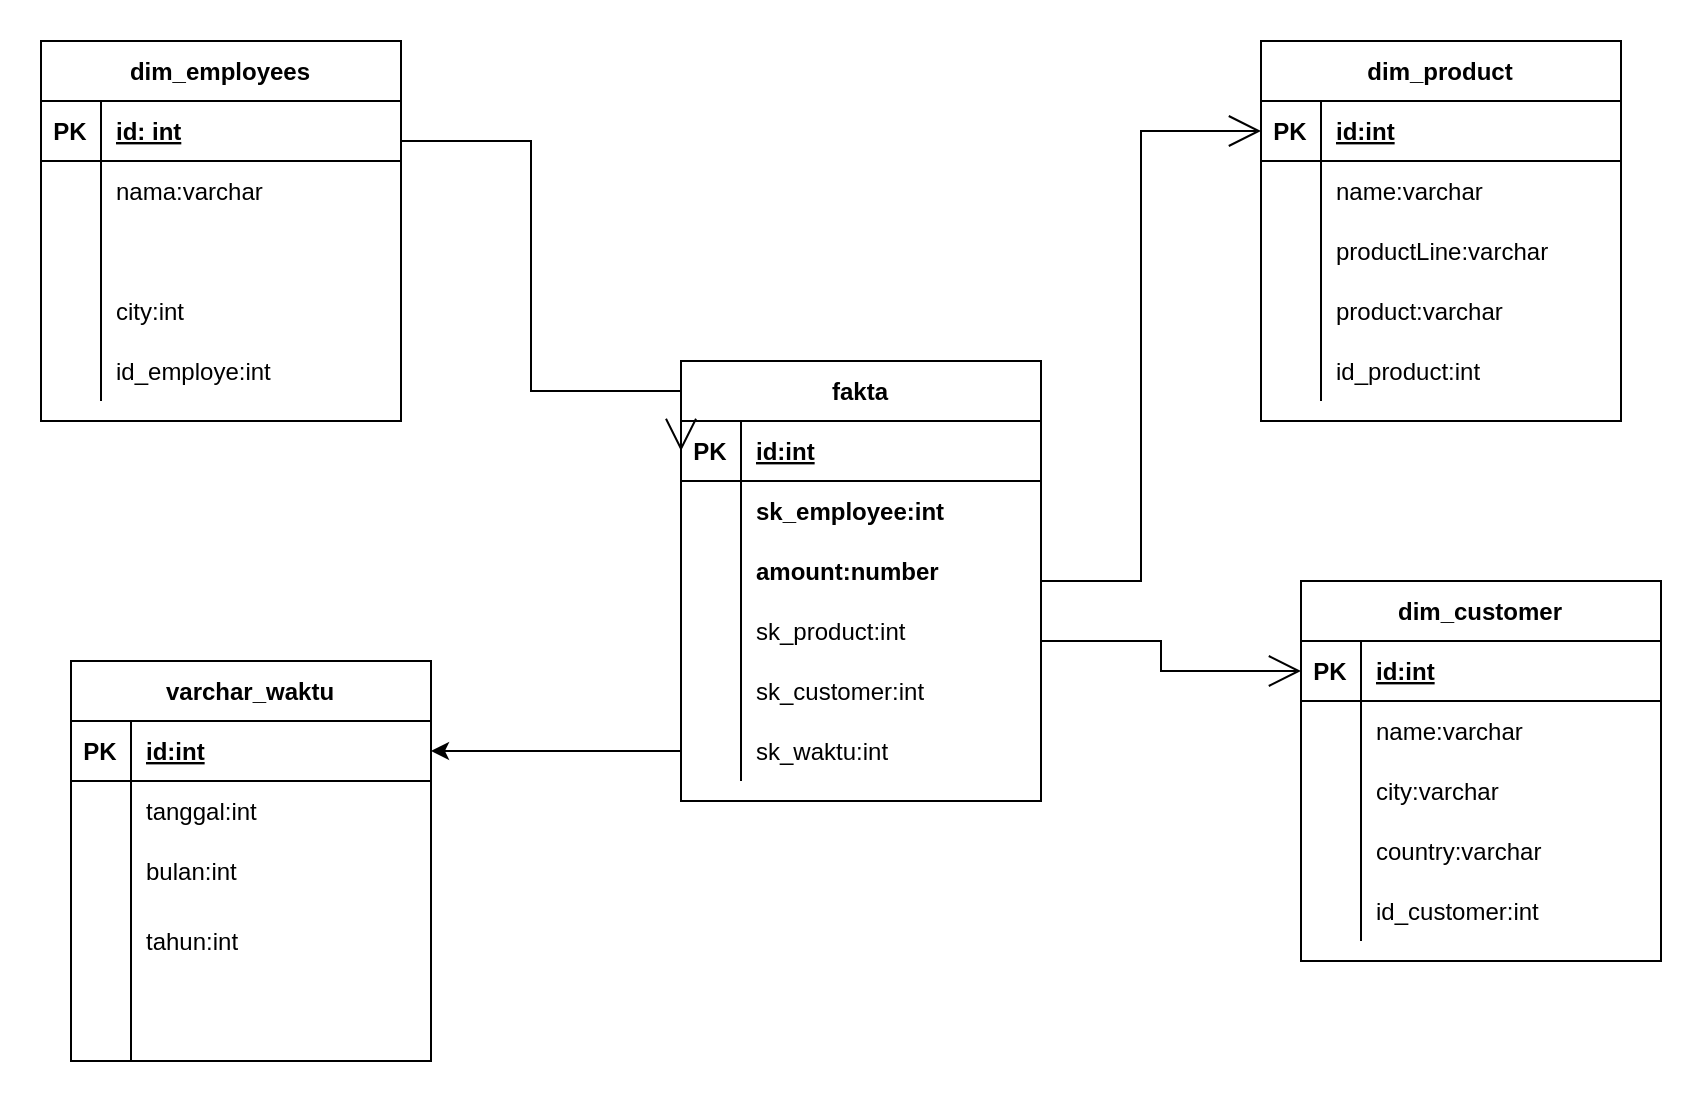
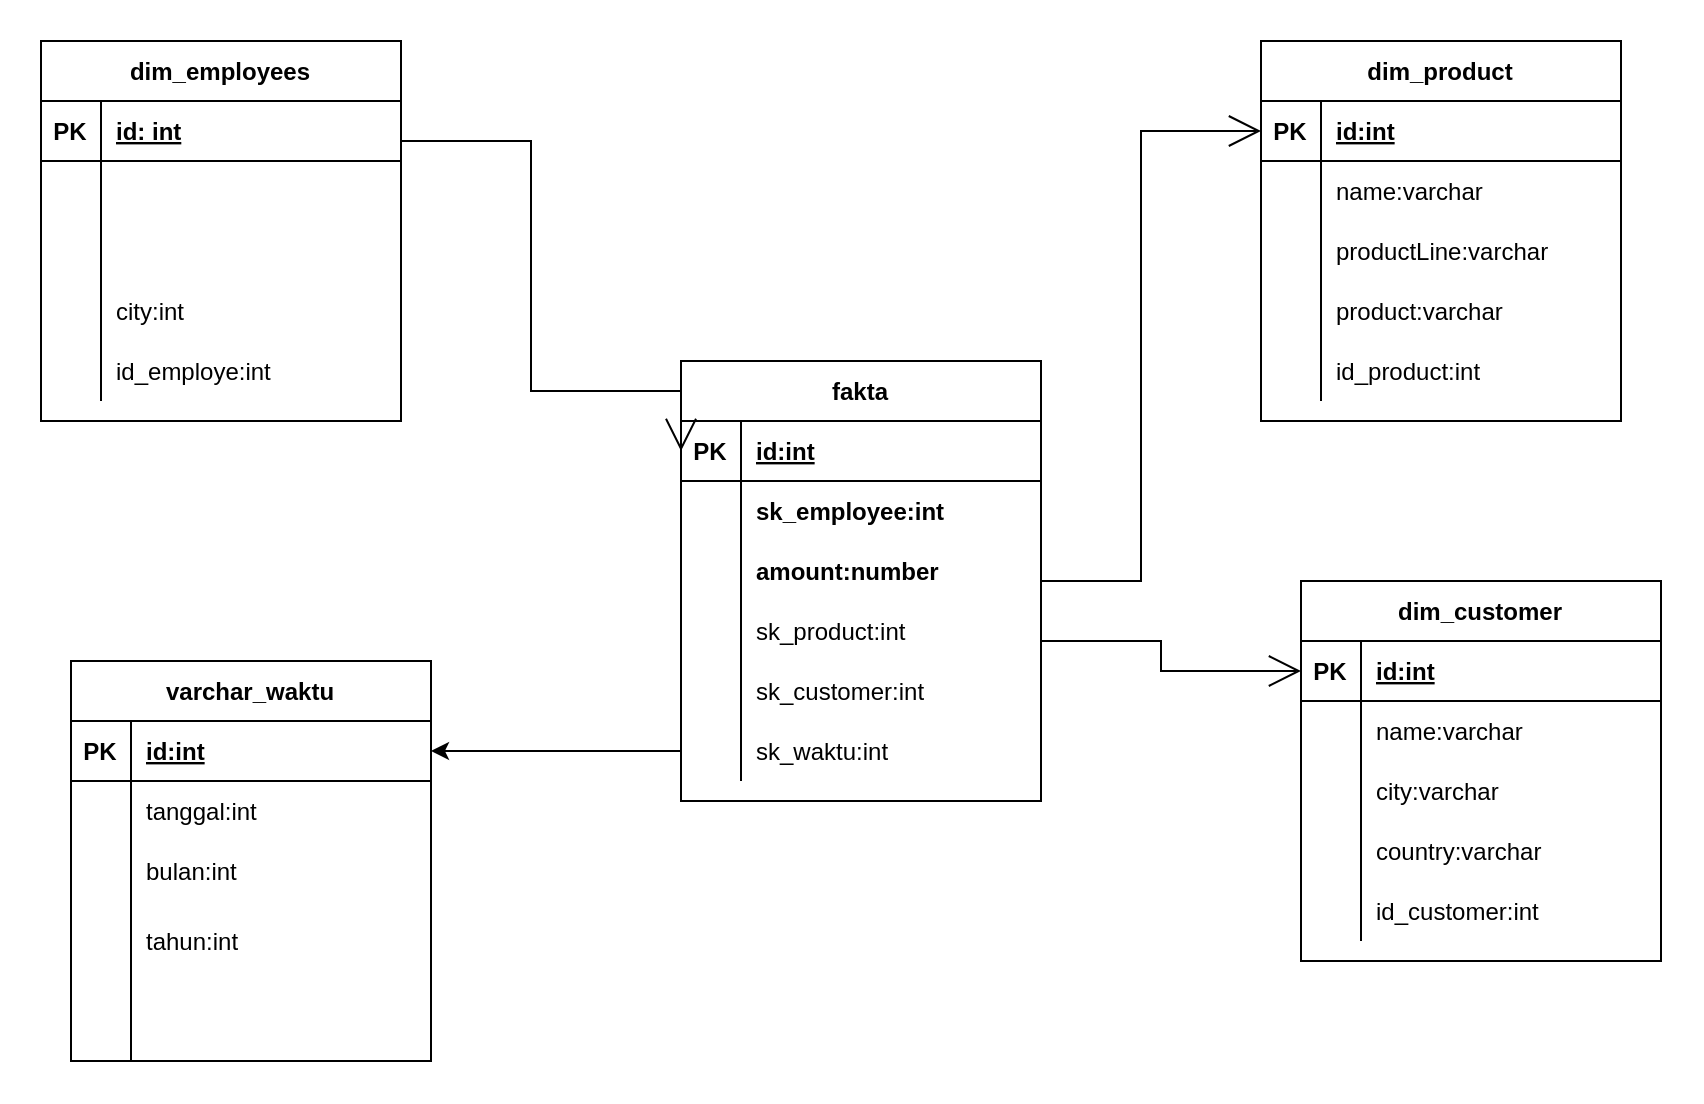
node "nama:varchar": removed
